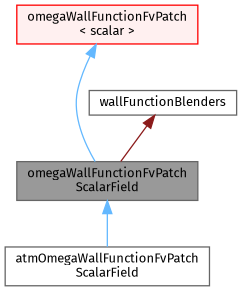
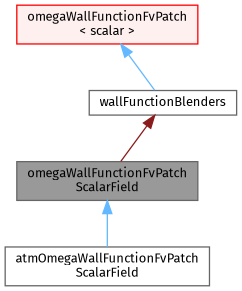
edge "omegaWallFunctionFvPatch ScalarField" -> "omegaWallFunctionFvPatch < scalar >": now "wallFunctionBlenders" -> "omegaWallFunctionFvPatch < scalar >"
